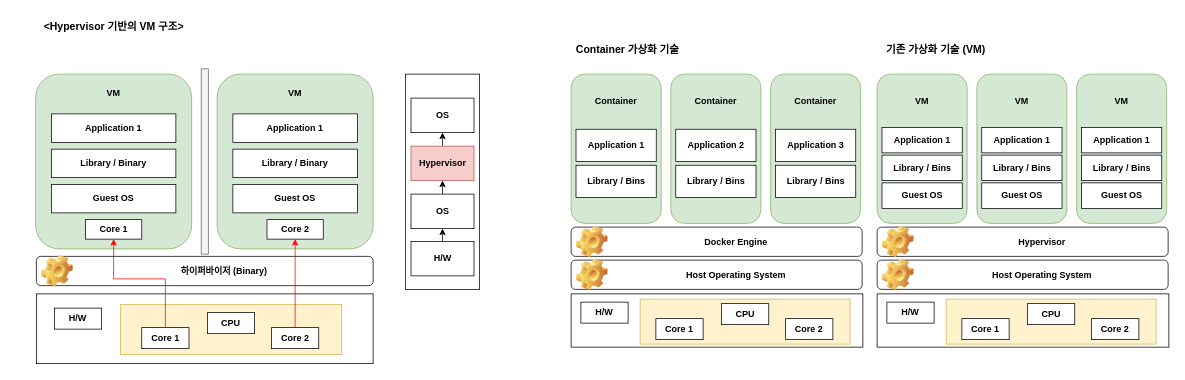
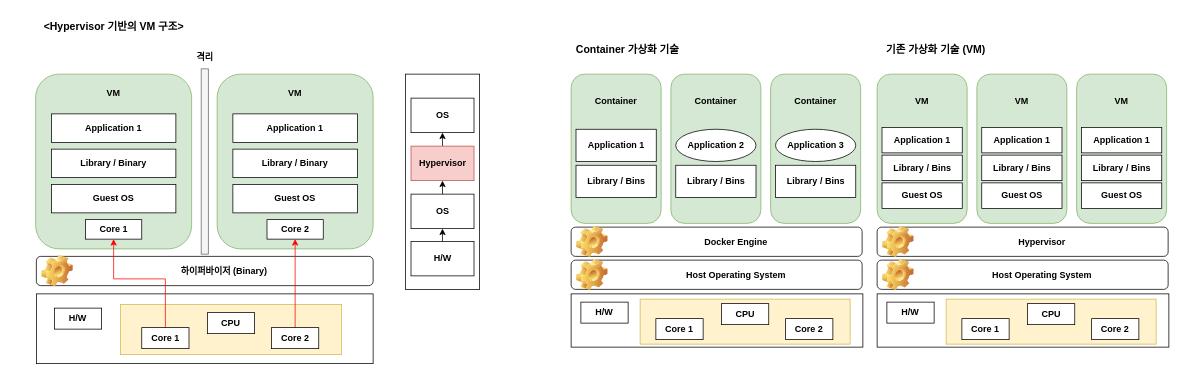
node "격리": added
node "Application 2": shape rectangle -> ellipse
node "Application 3": shape rectangle -> ellipse
